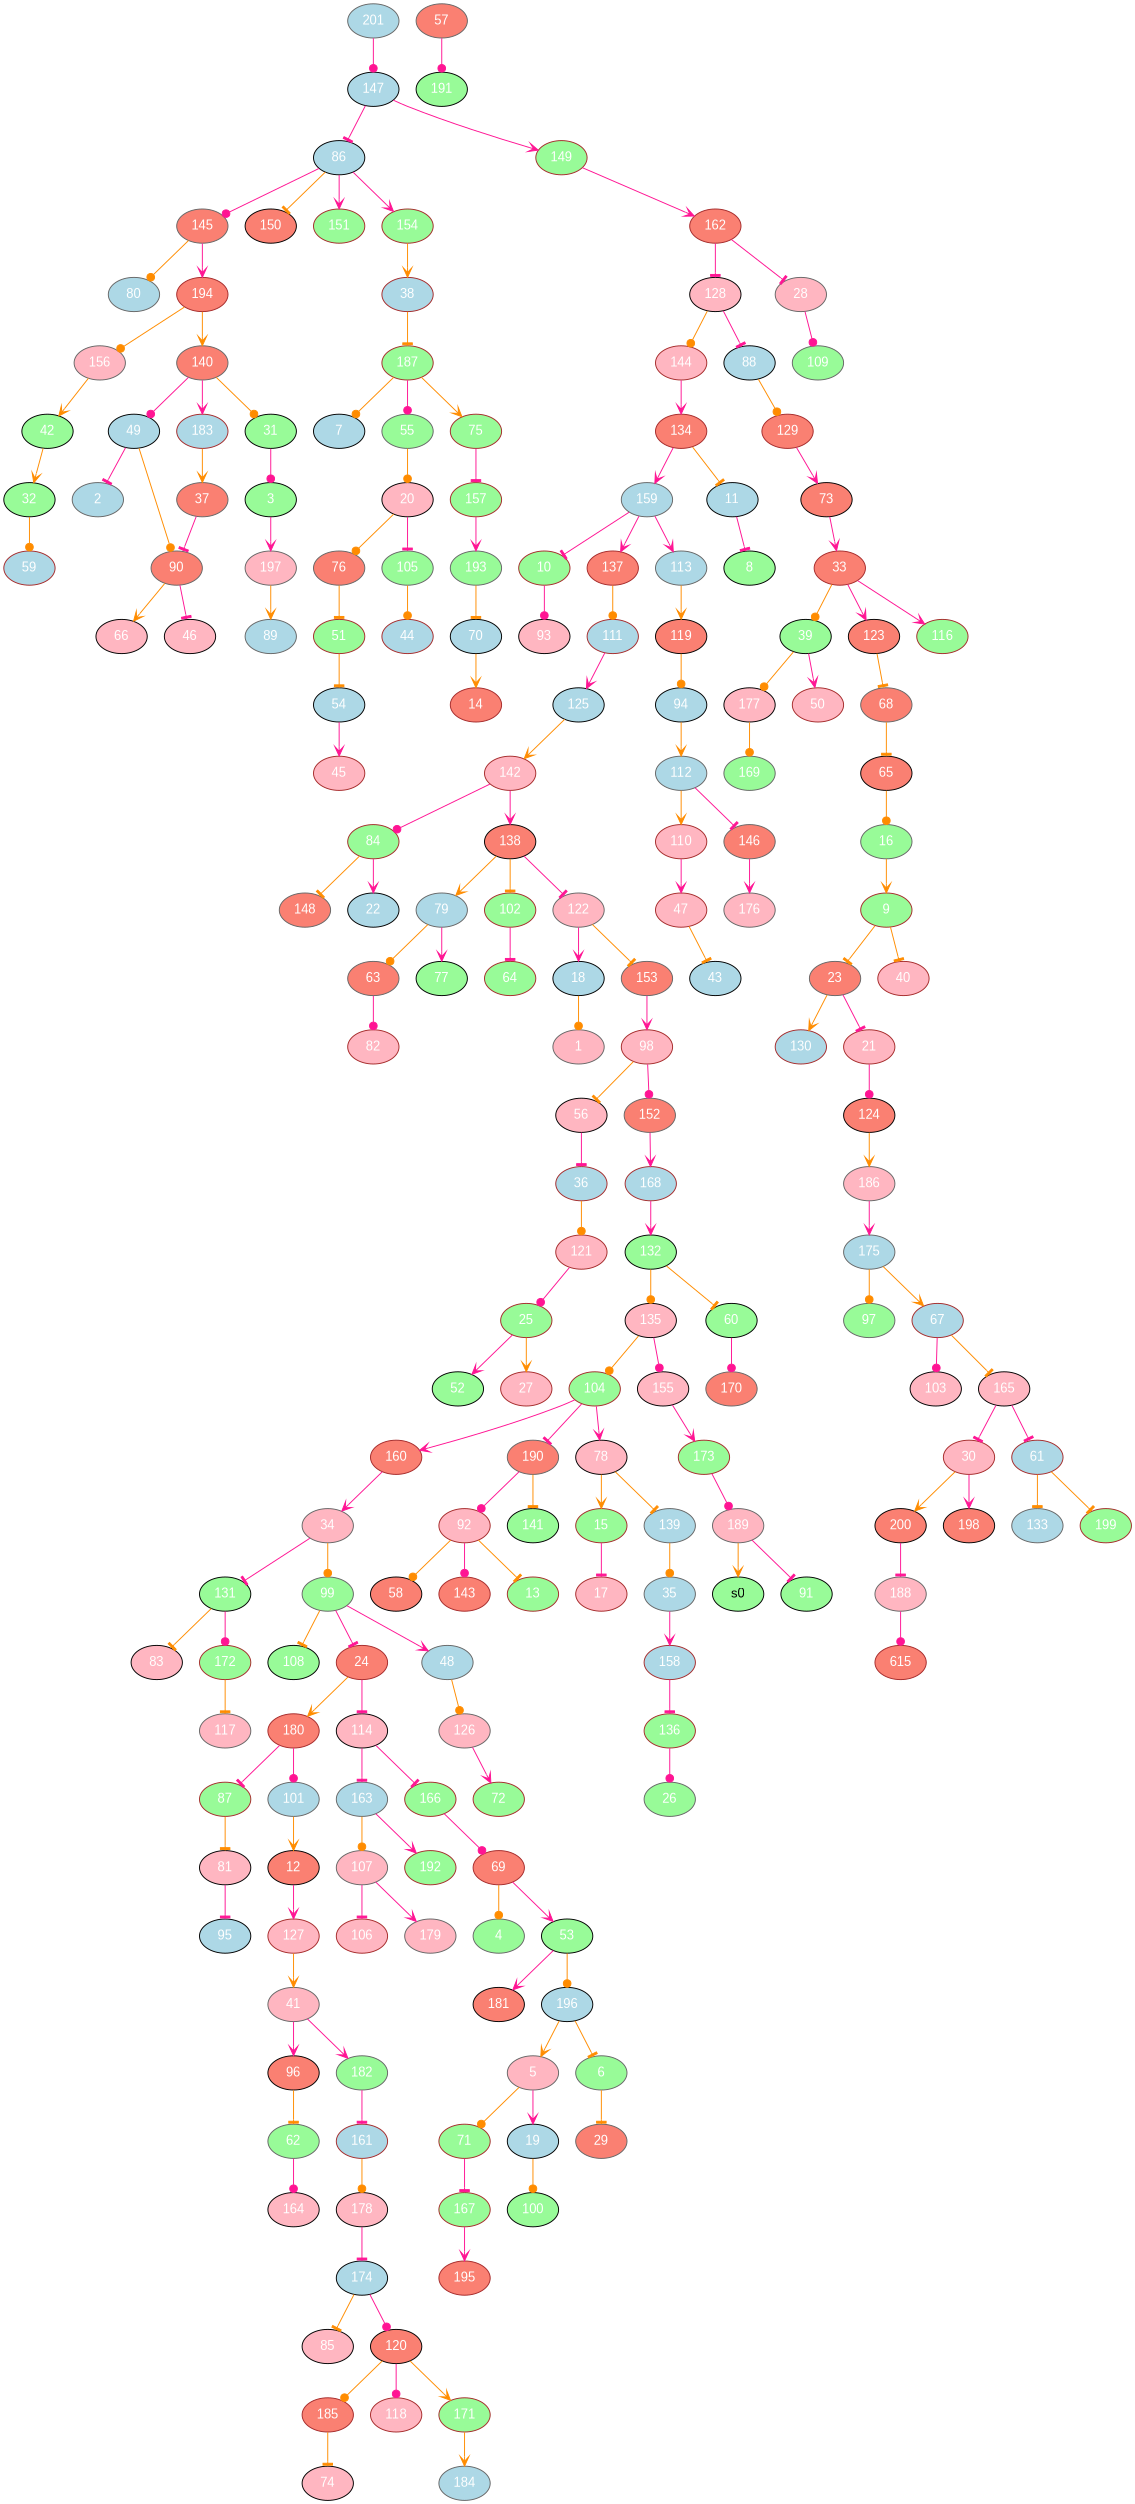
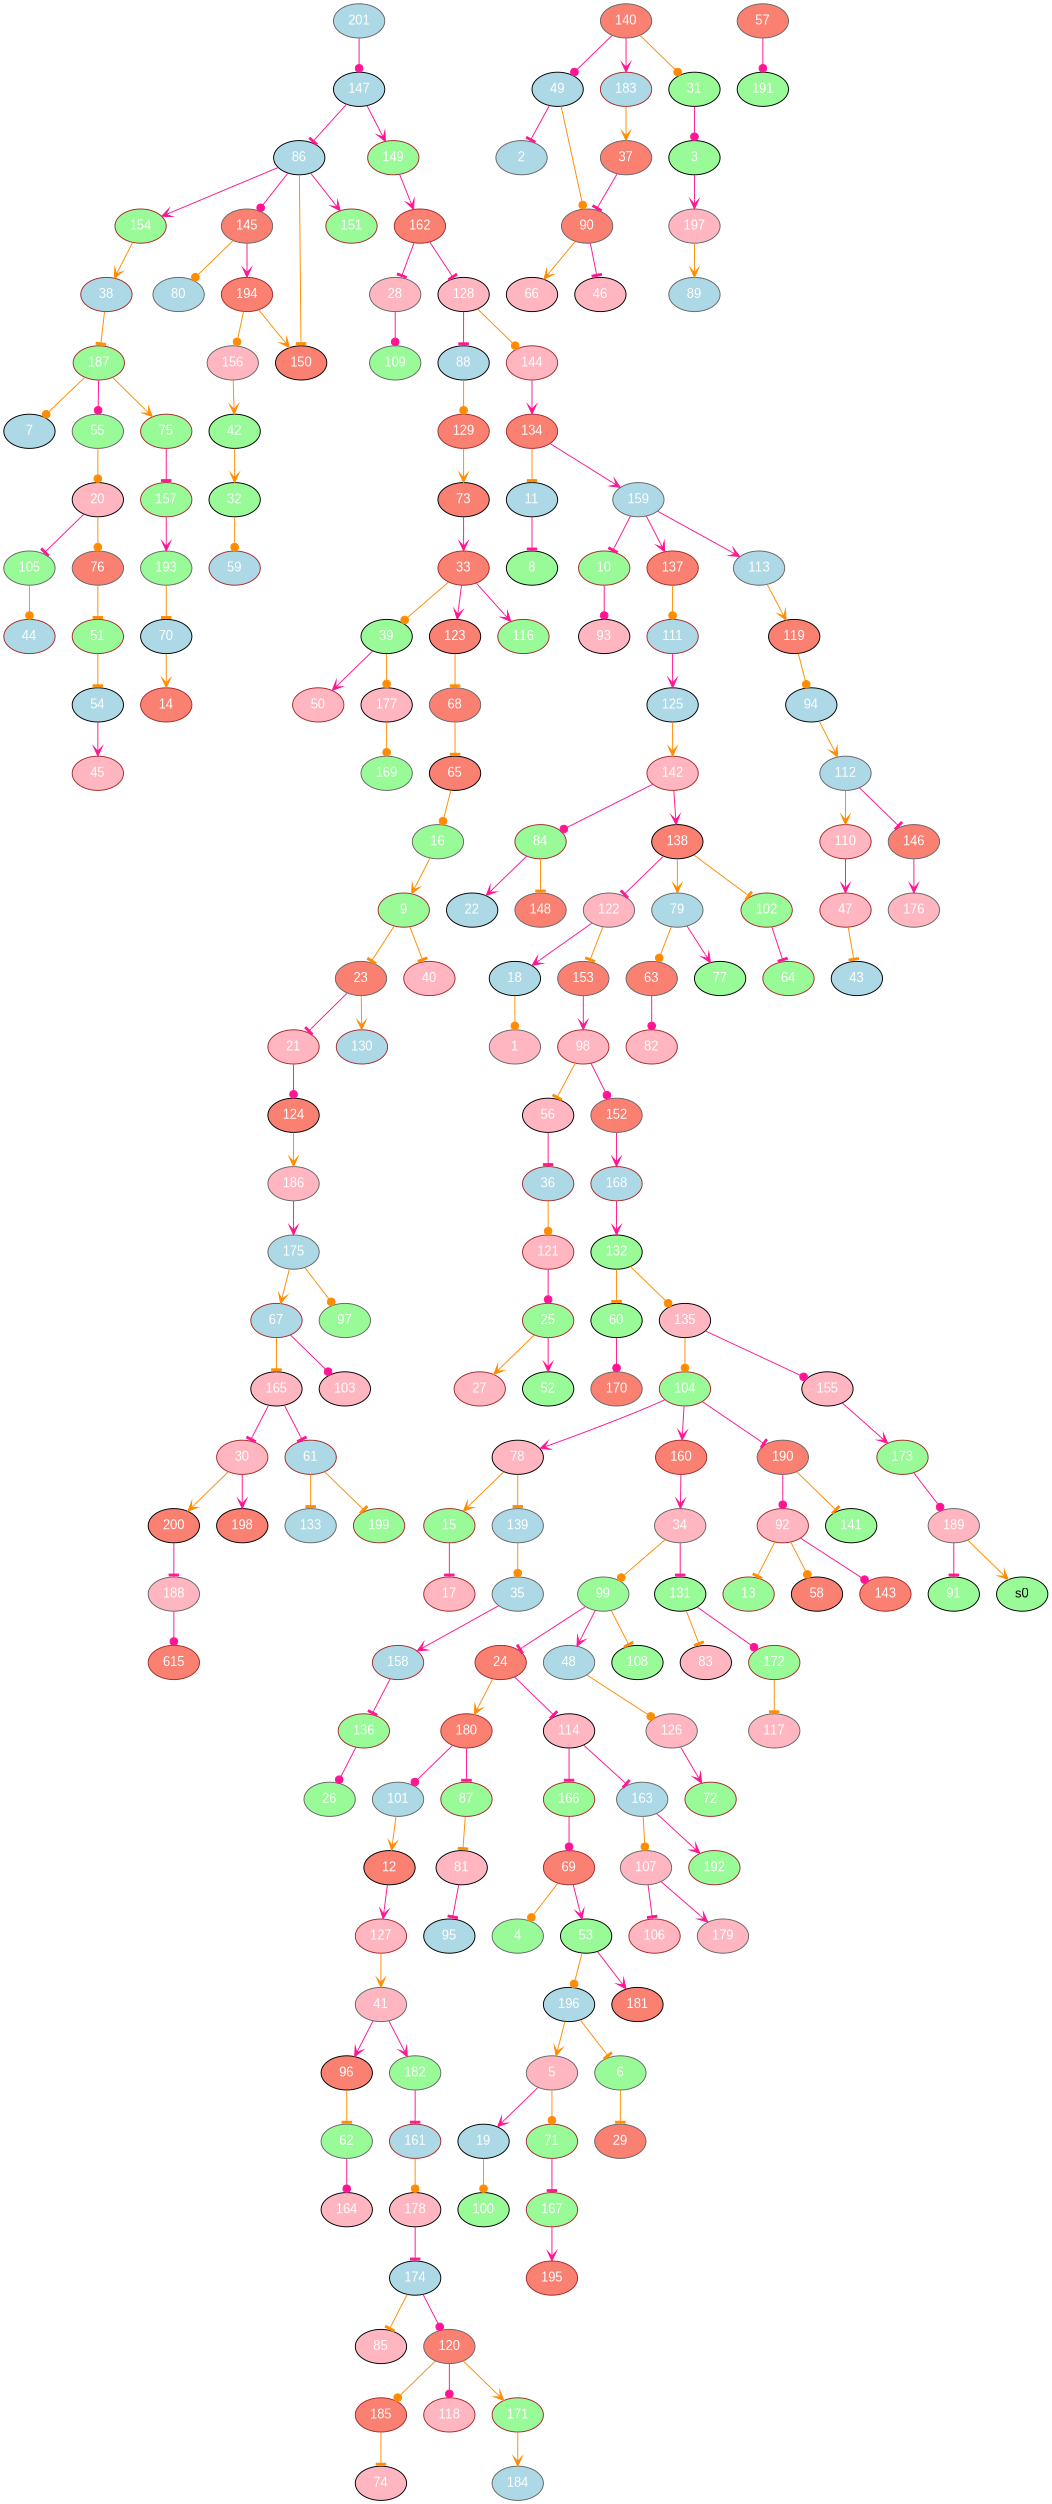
edge "194" -> "140": now "194" -> "150"
edge "129" -> "73": color deeppink -> darkorange
node "120": color black -> gray40
